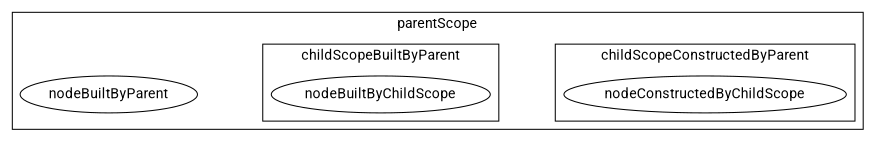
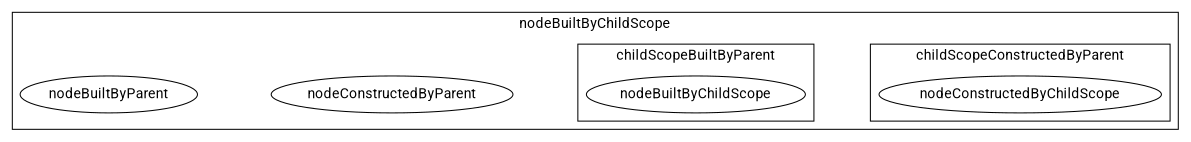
cluster "parentScope": label "parentScope" -> "nodeBuiltByChildScope"
node "nodeConstructedByParent": added
